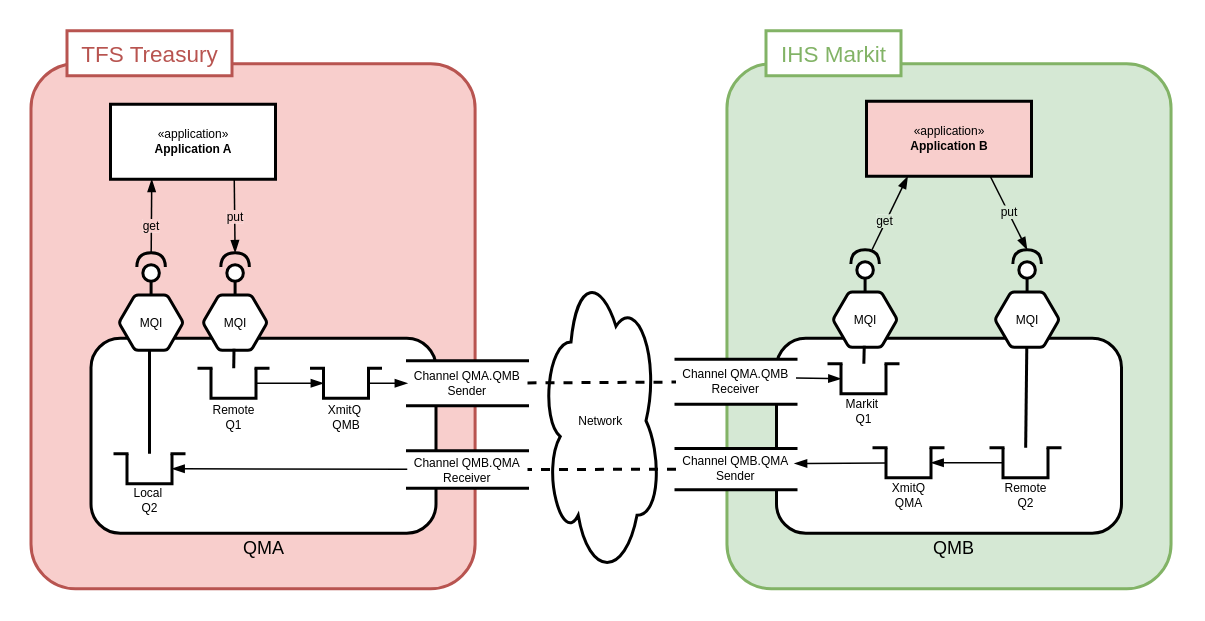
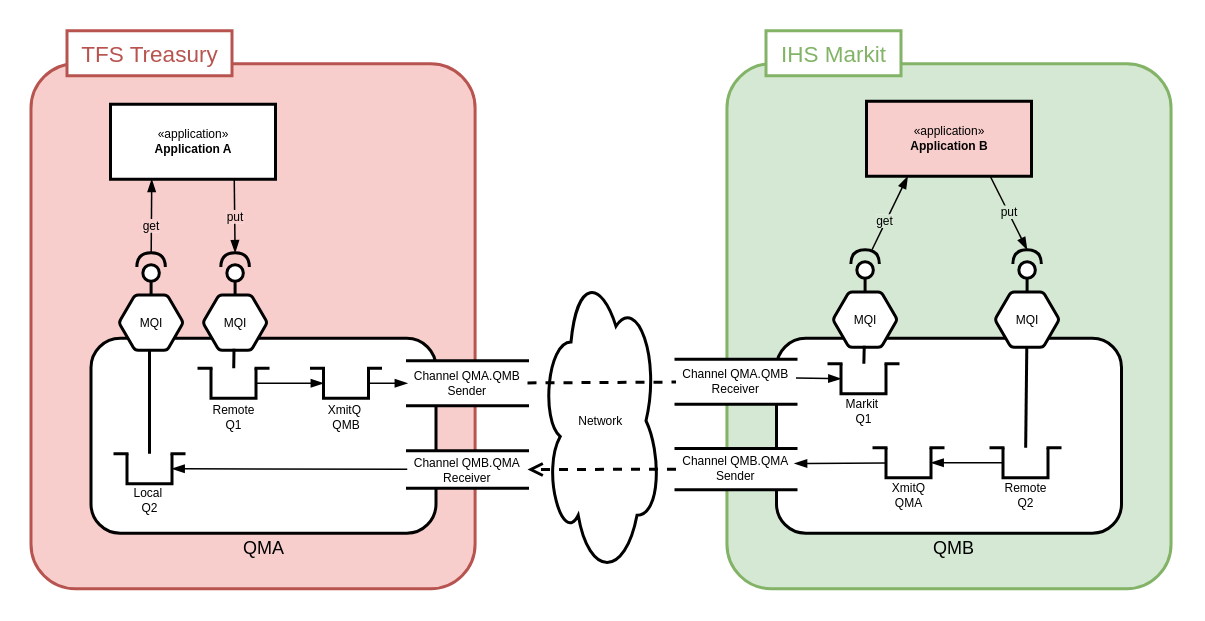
edge "Channel QMB.QMA Sender" -- "Channel QMB.QMA Receiver": arrowhead none -> open
